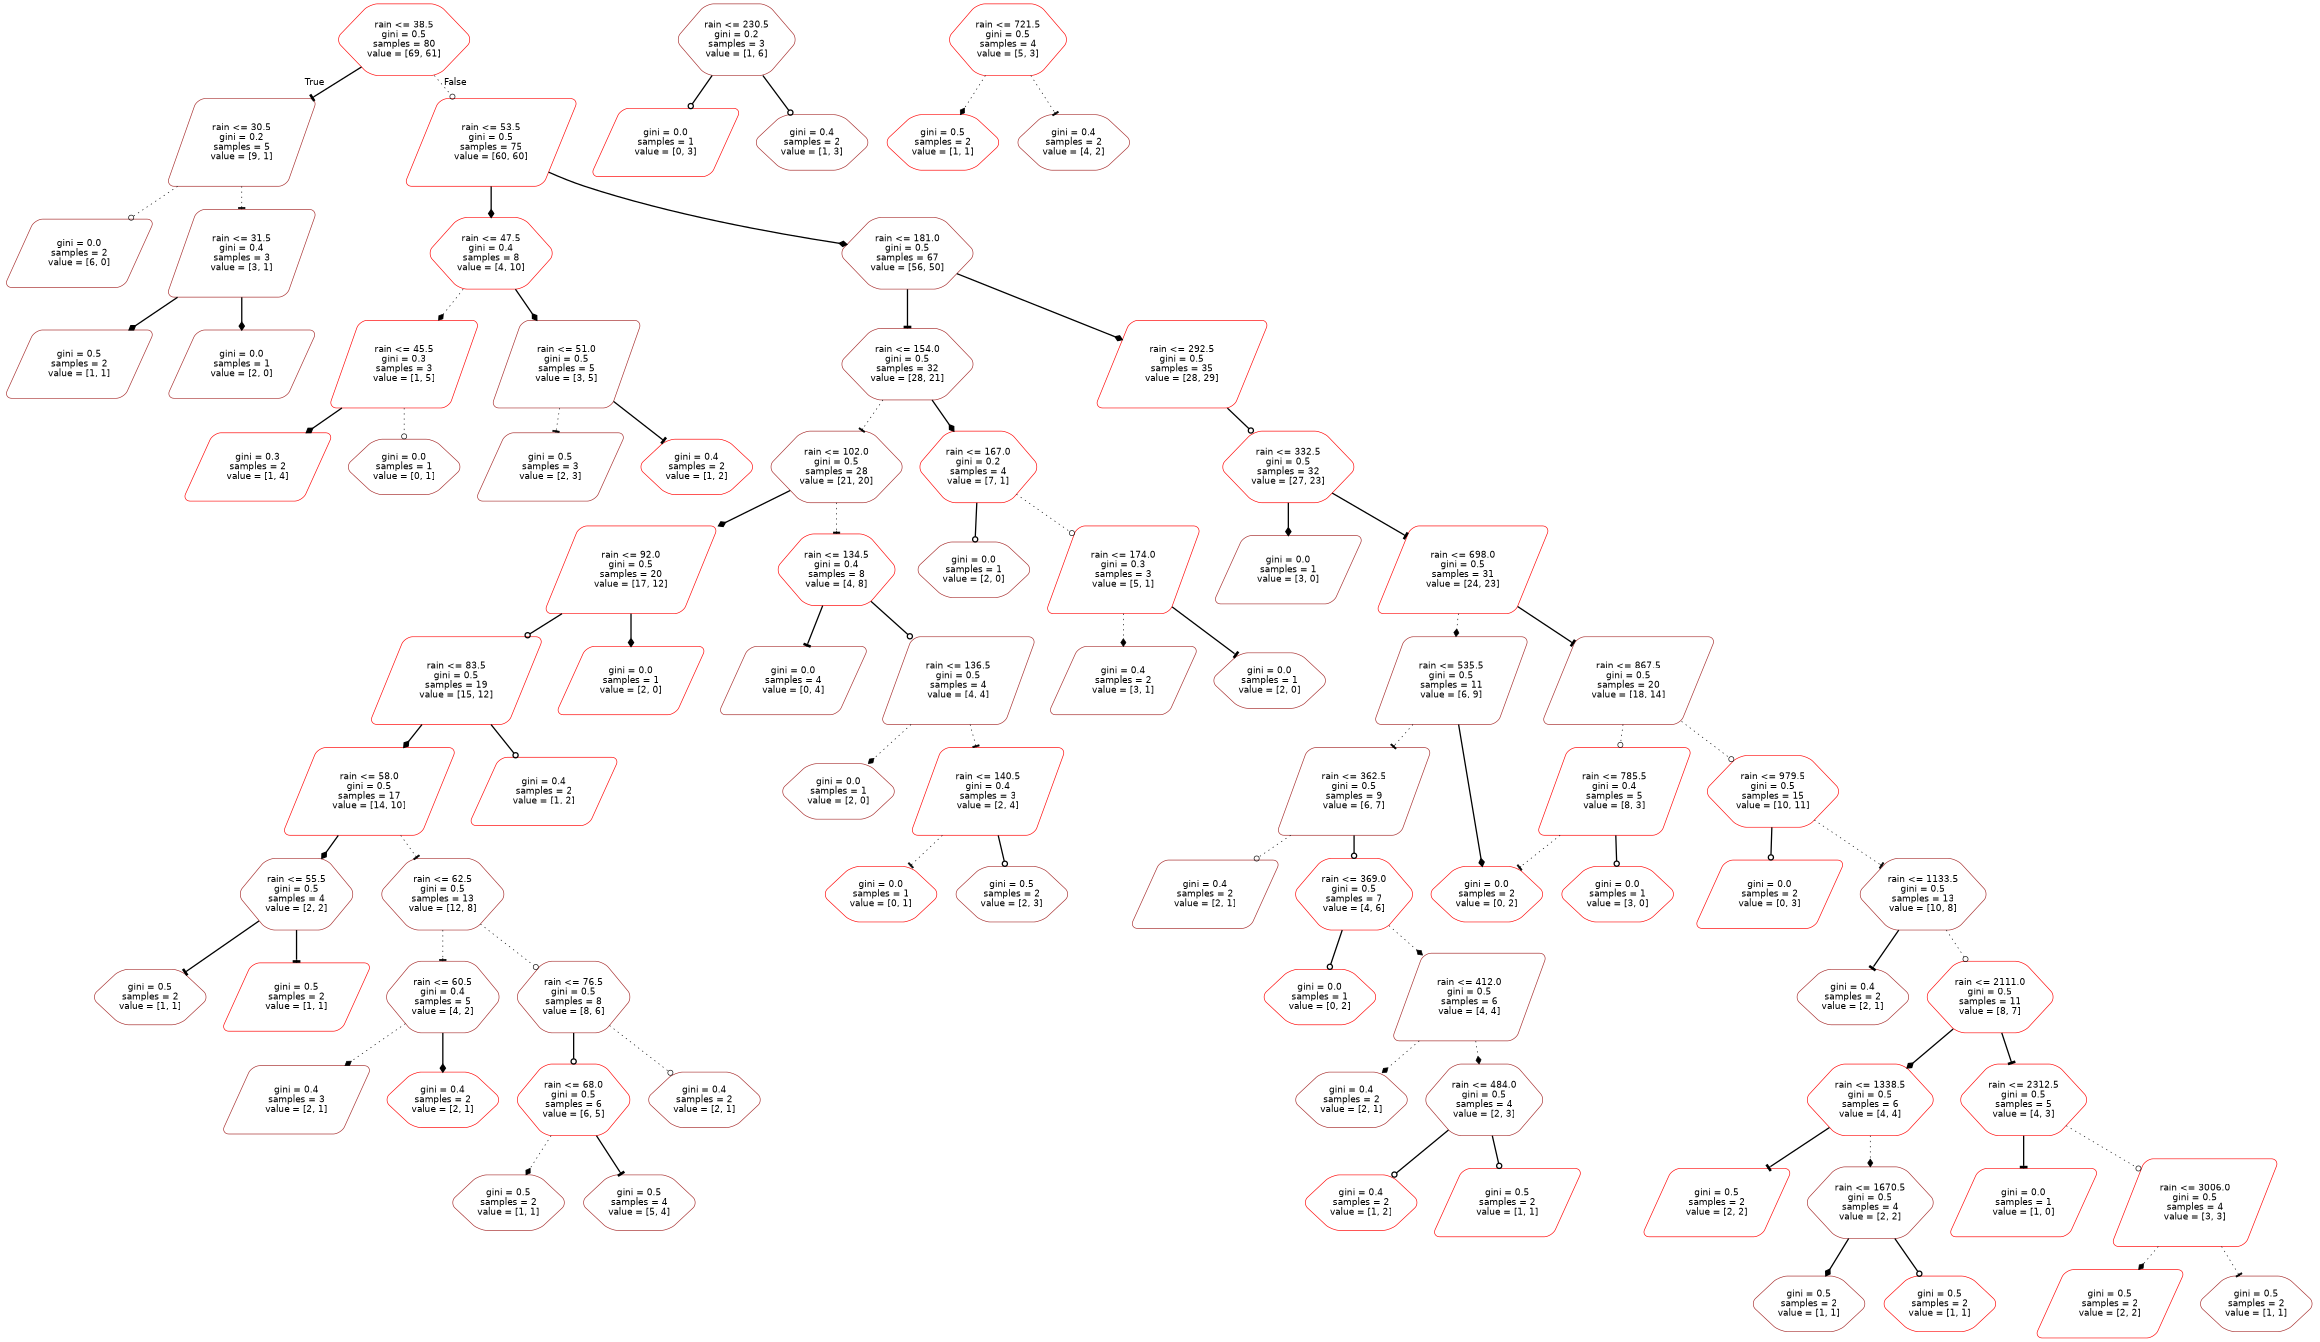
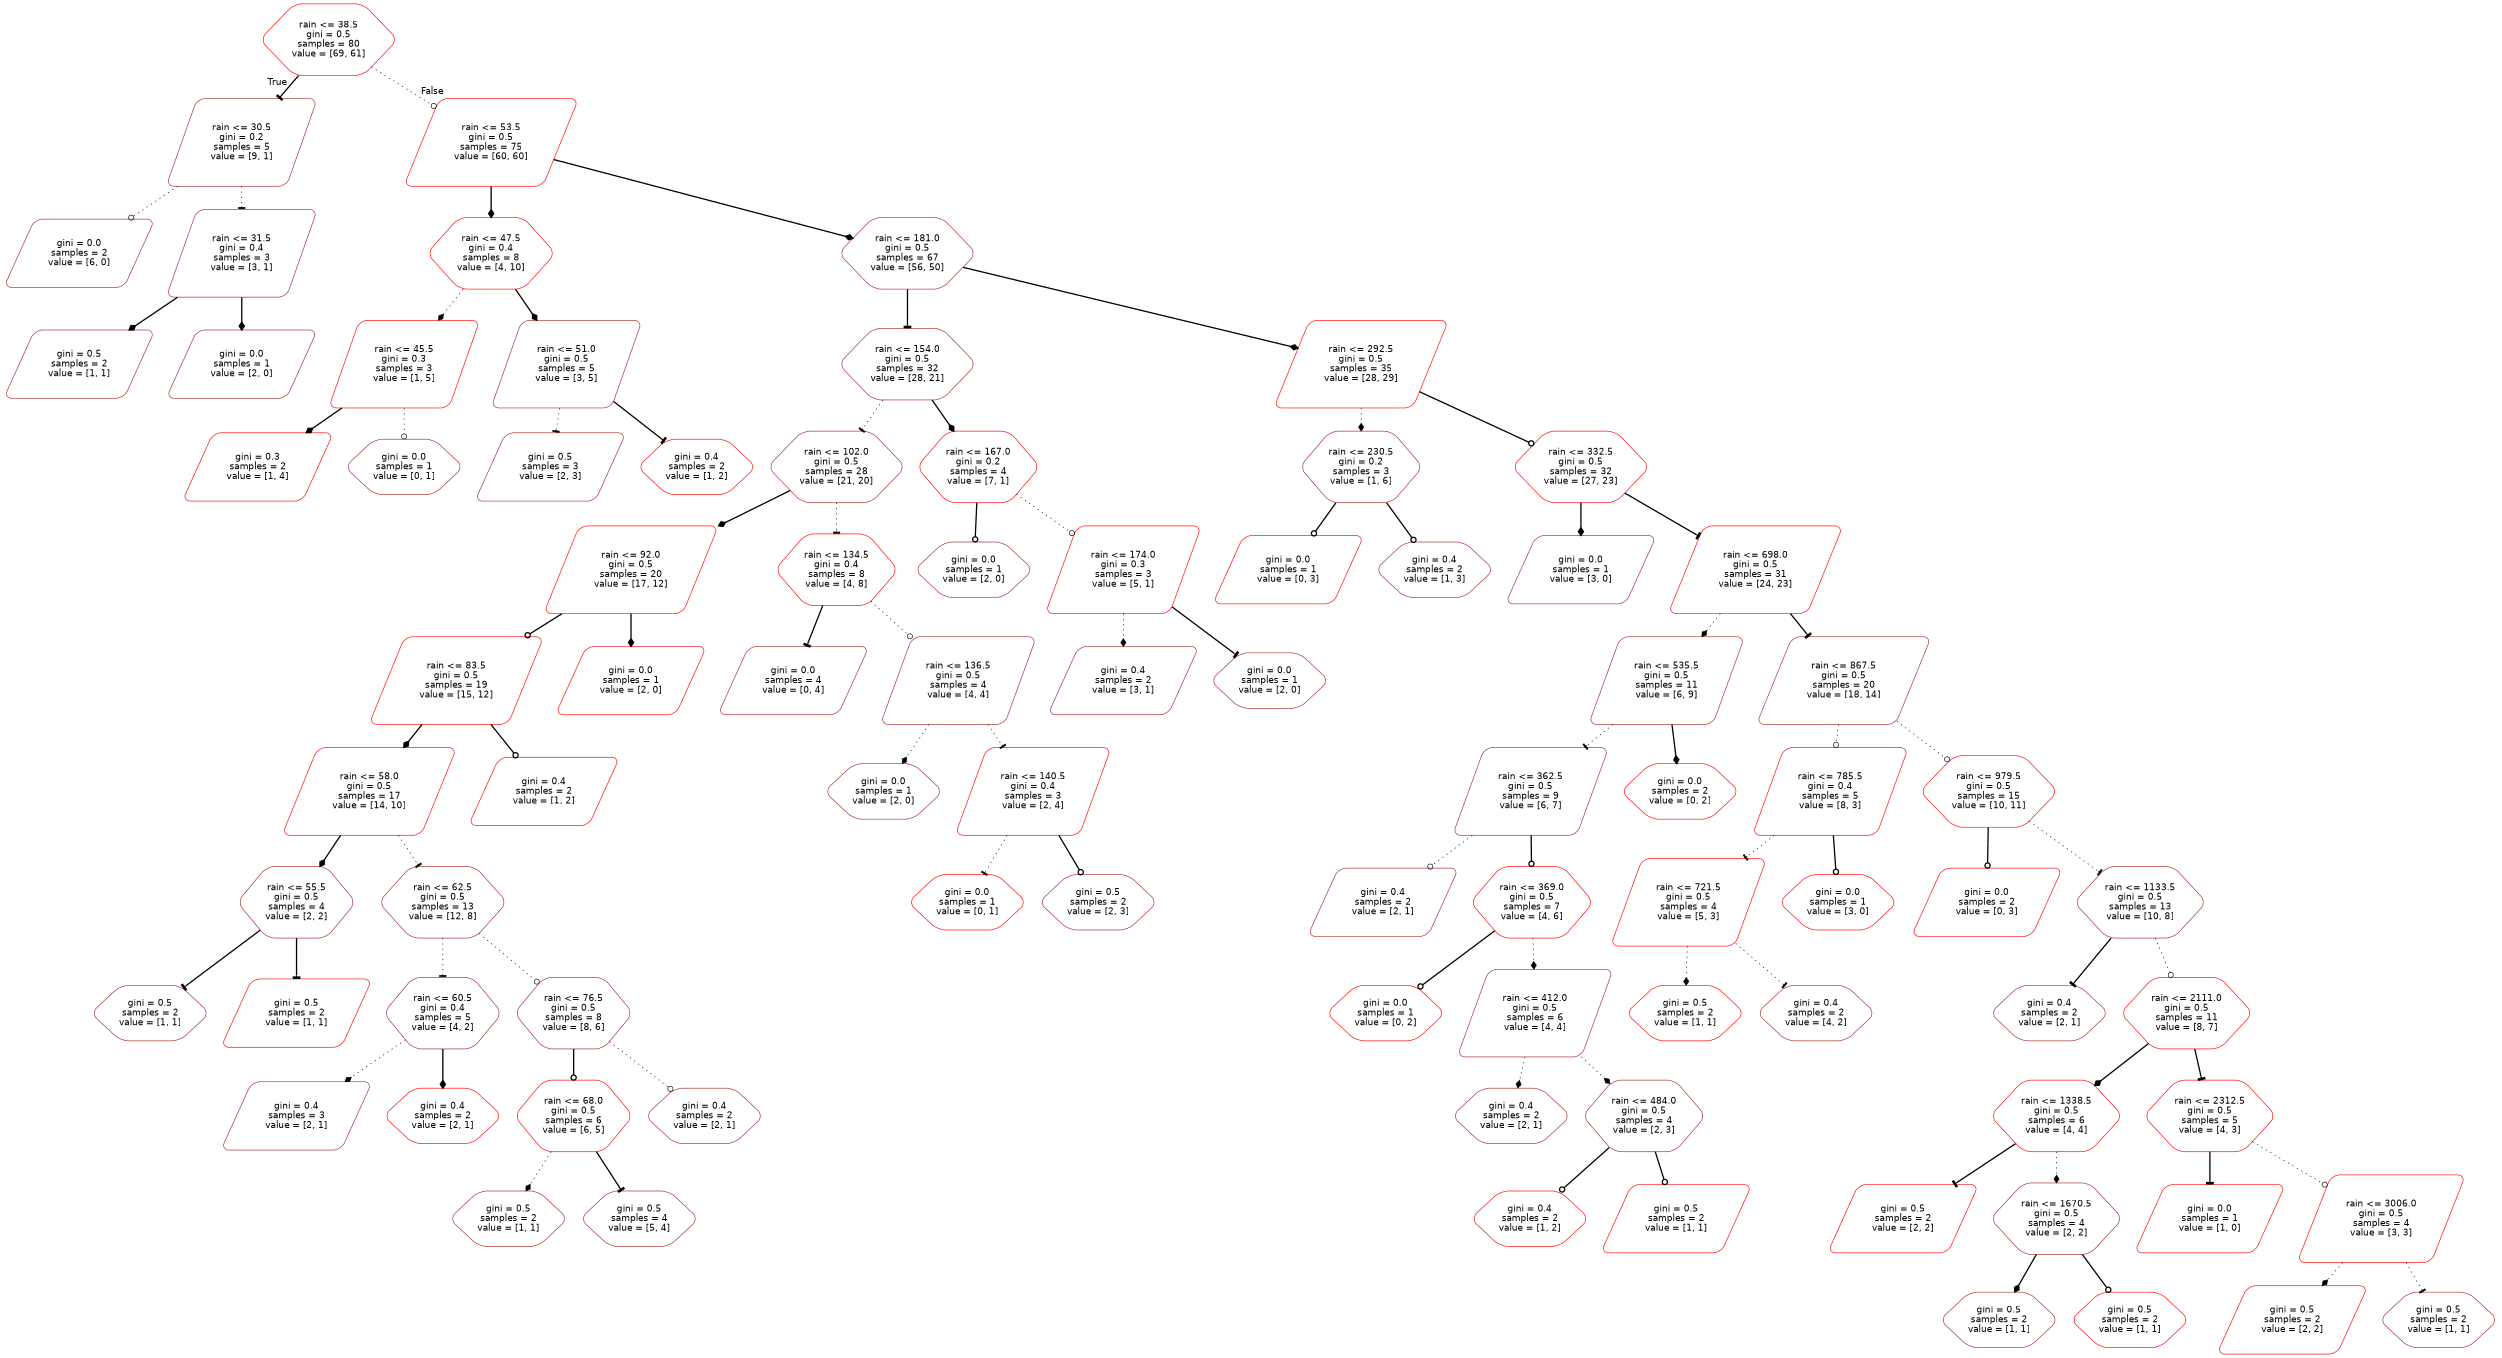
node "rain <= 721.5 gini = 0.5 samples = 4 value = [5, 3]": shape hexagon -> parallelogram
edge "rain <= 292.5 gini = 0.5 samples = 35 value = [28, 29]" -> "rain <= 230.5 gini = 0.2 samples = 3 value = [1, 6]": added
edge "rain <= 134.5 gini = 0.4 samples = 8 value = [4, 8]" -> "rain <= 136.5 gini = 0.5 samples = 4 value = [4, 4]": style bold -> dotted
edge "rain <= 785.5 gini = 0.4 samples = 5 value = [8, 3]" -> "gini = 0.0 samples = 2 value = [0, 2]": now "rain <= 785.5 gini = 0.4 samples = 5 value = [8, 3]" -> "rain <= 721.5 gini = 0.5 samples = 4 value = [5, 3]"
